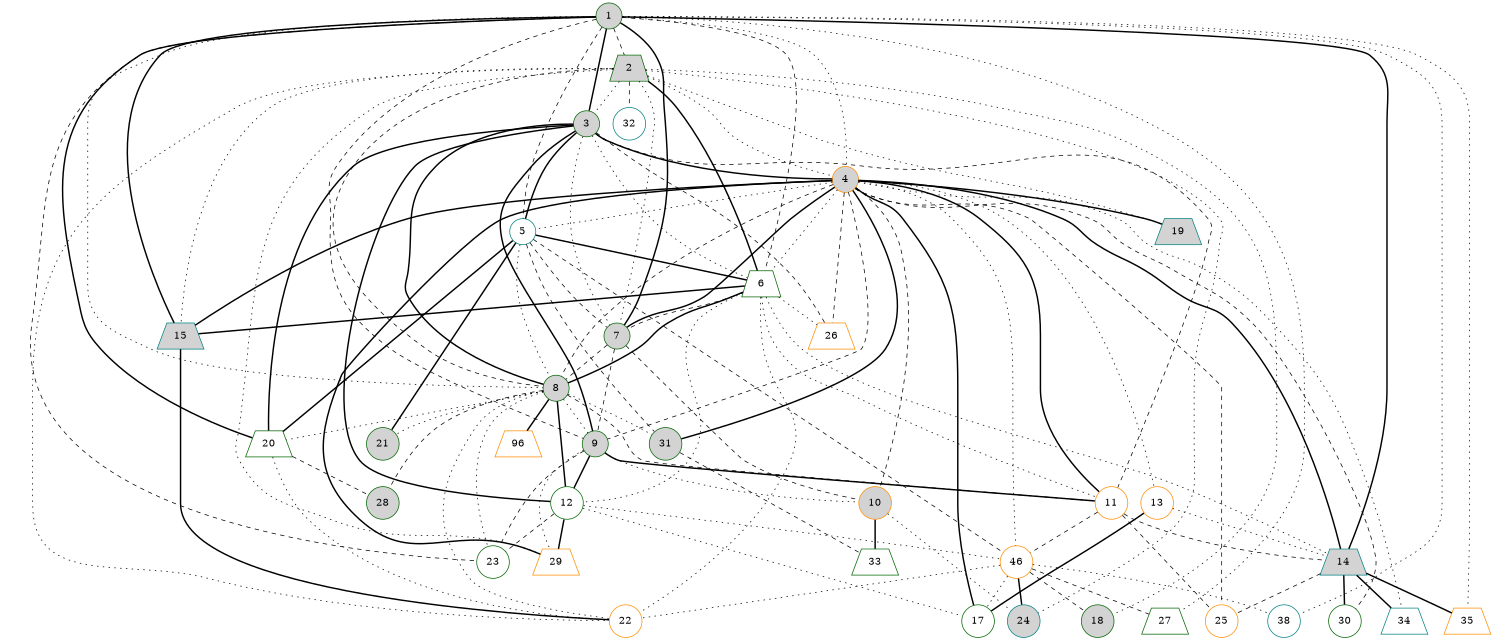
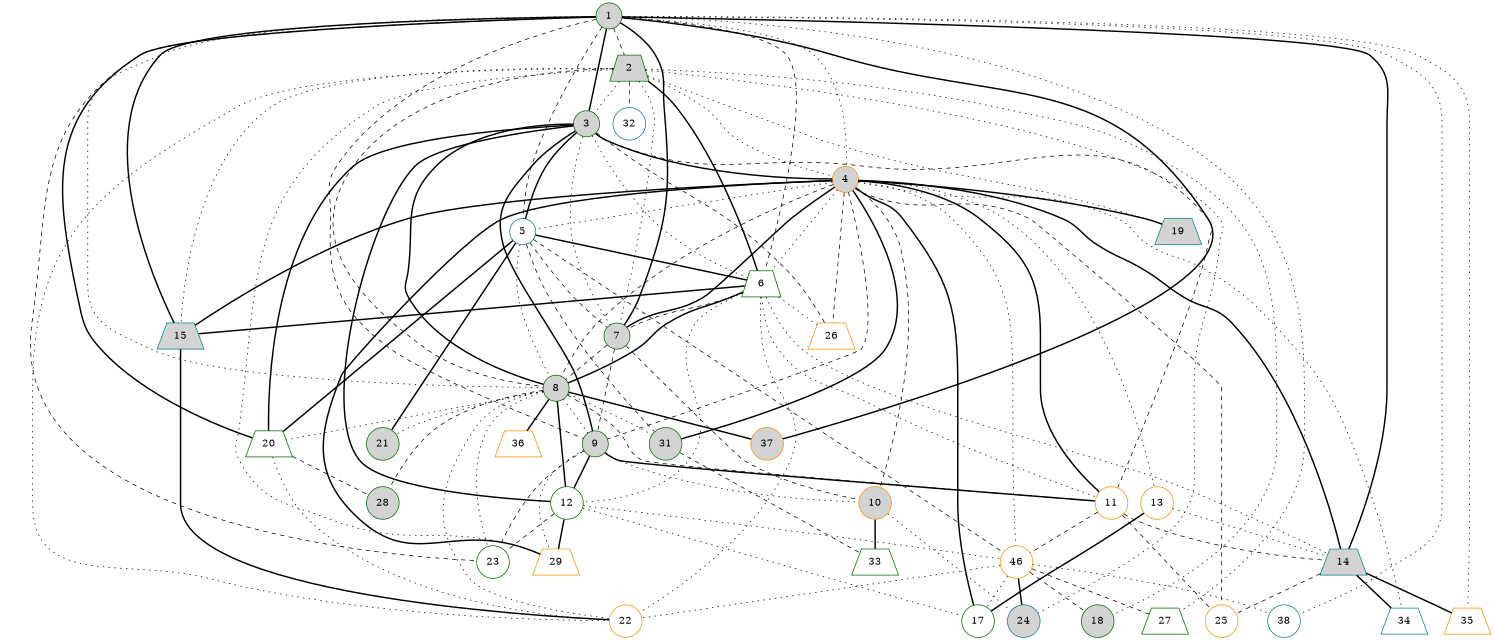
node "96": label "96" -> "36"
node "37": added
node "30": removed
